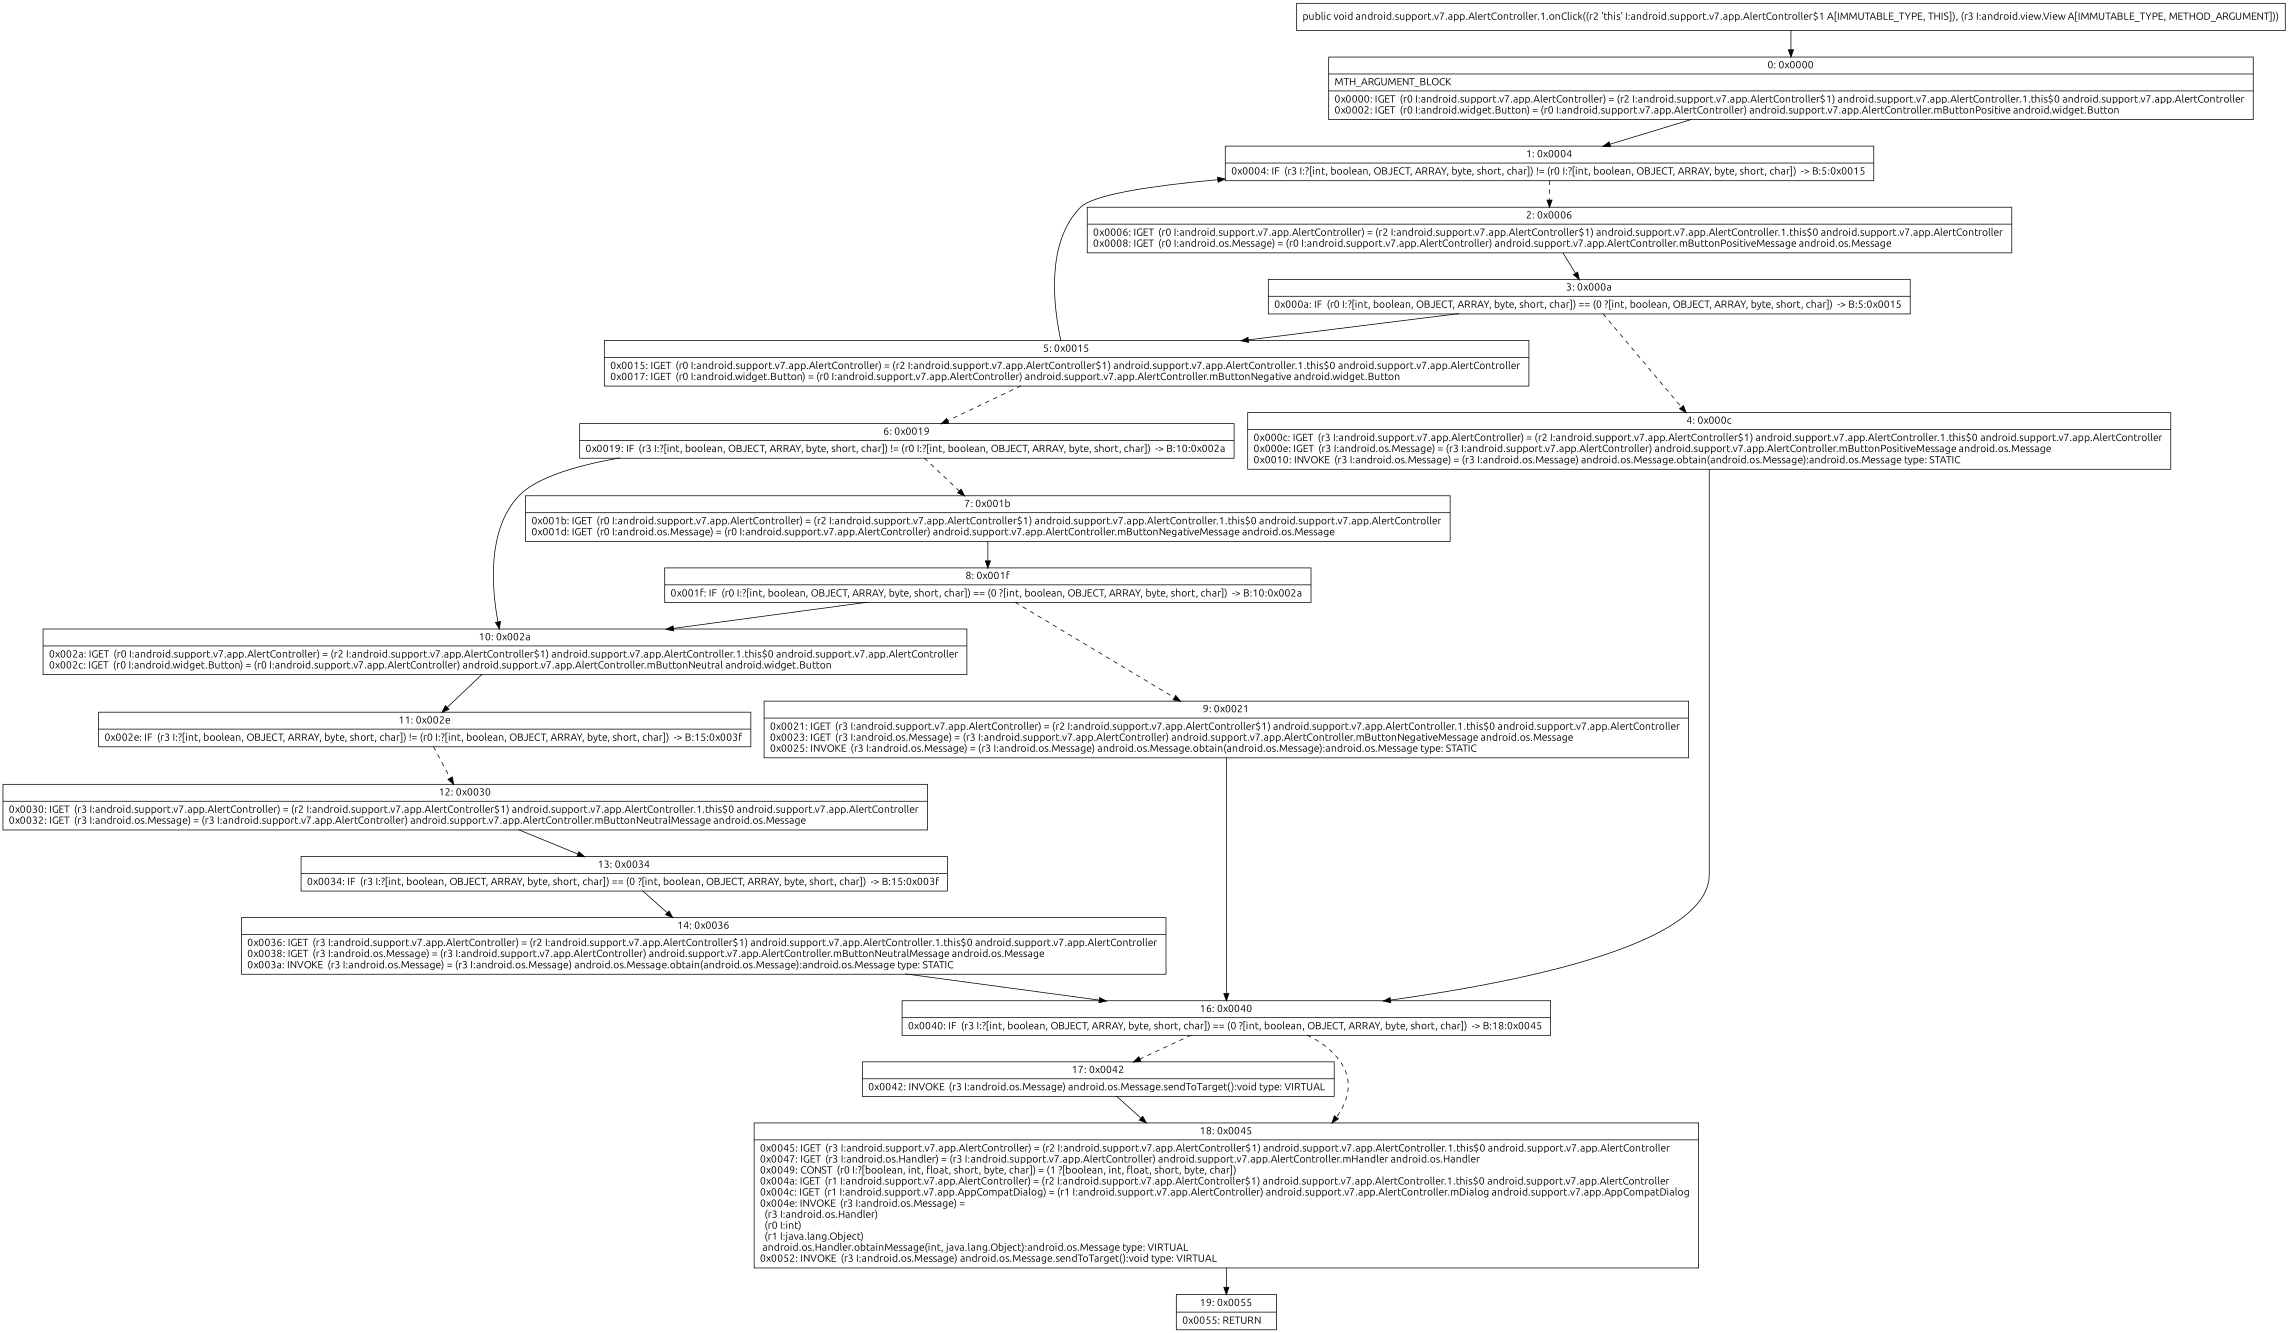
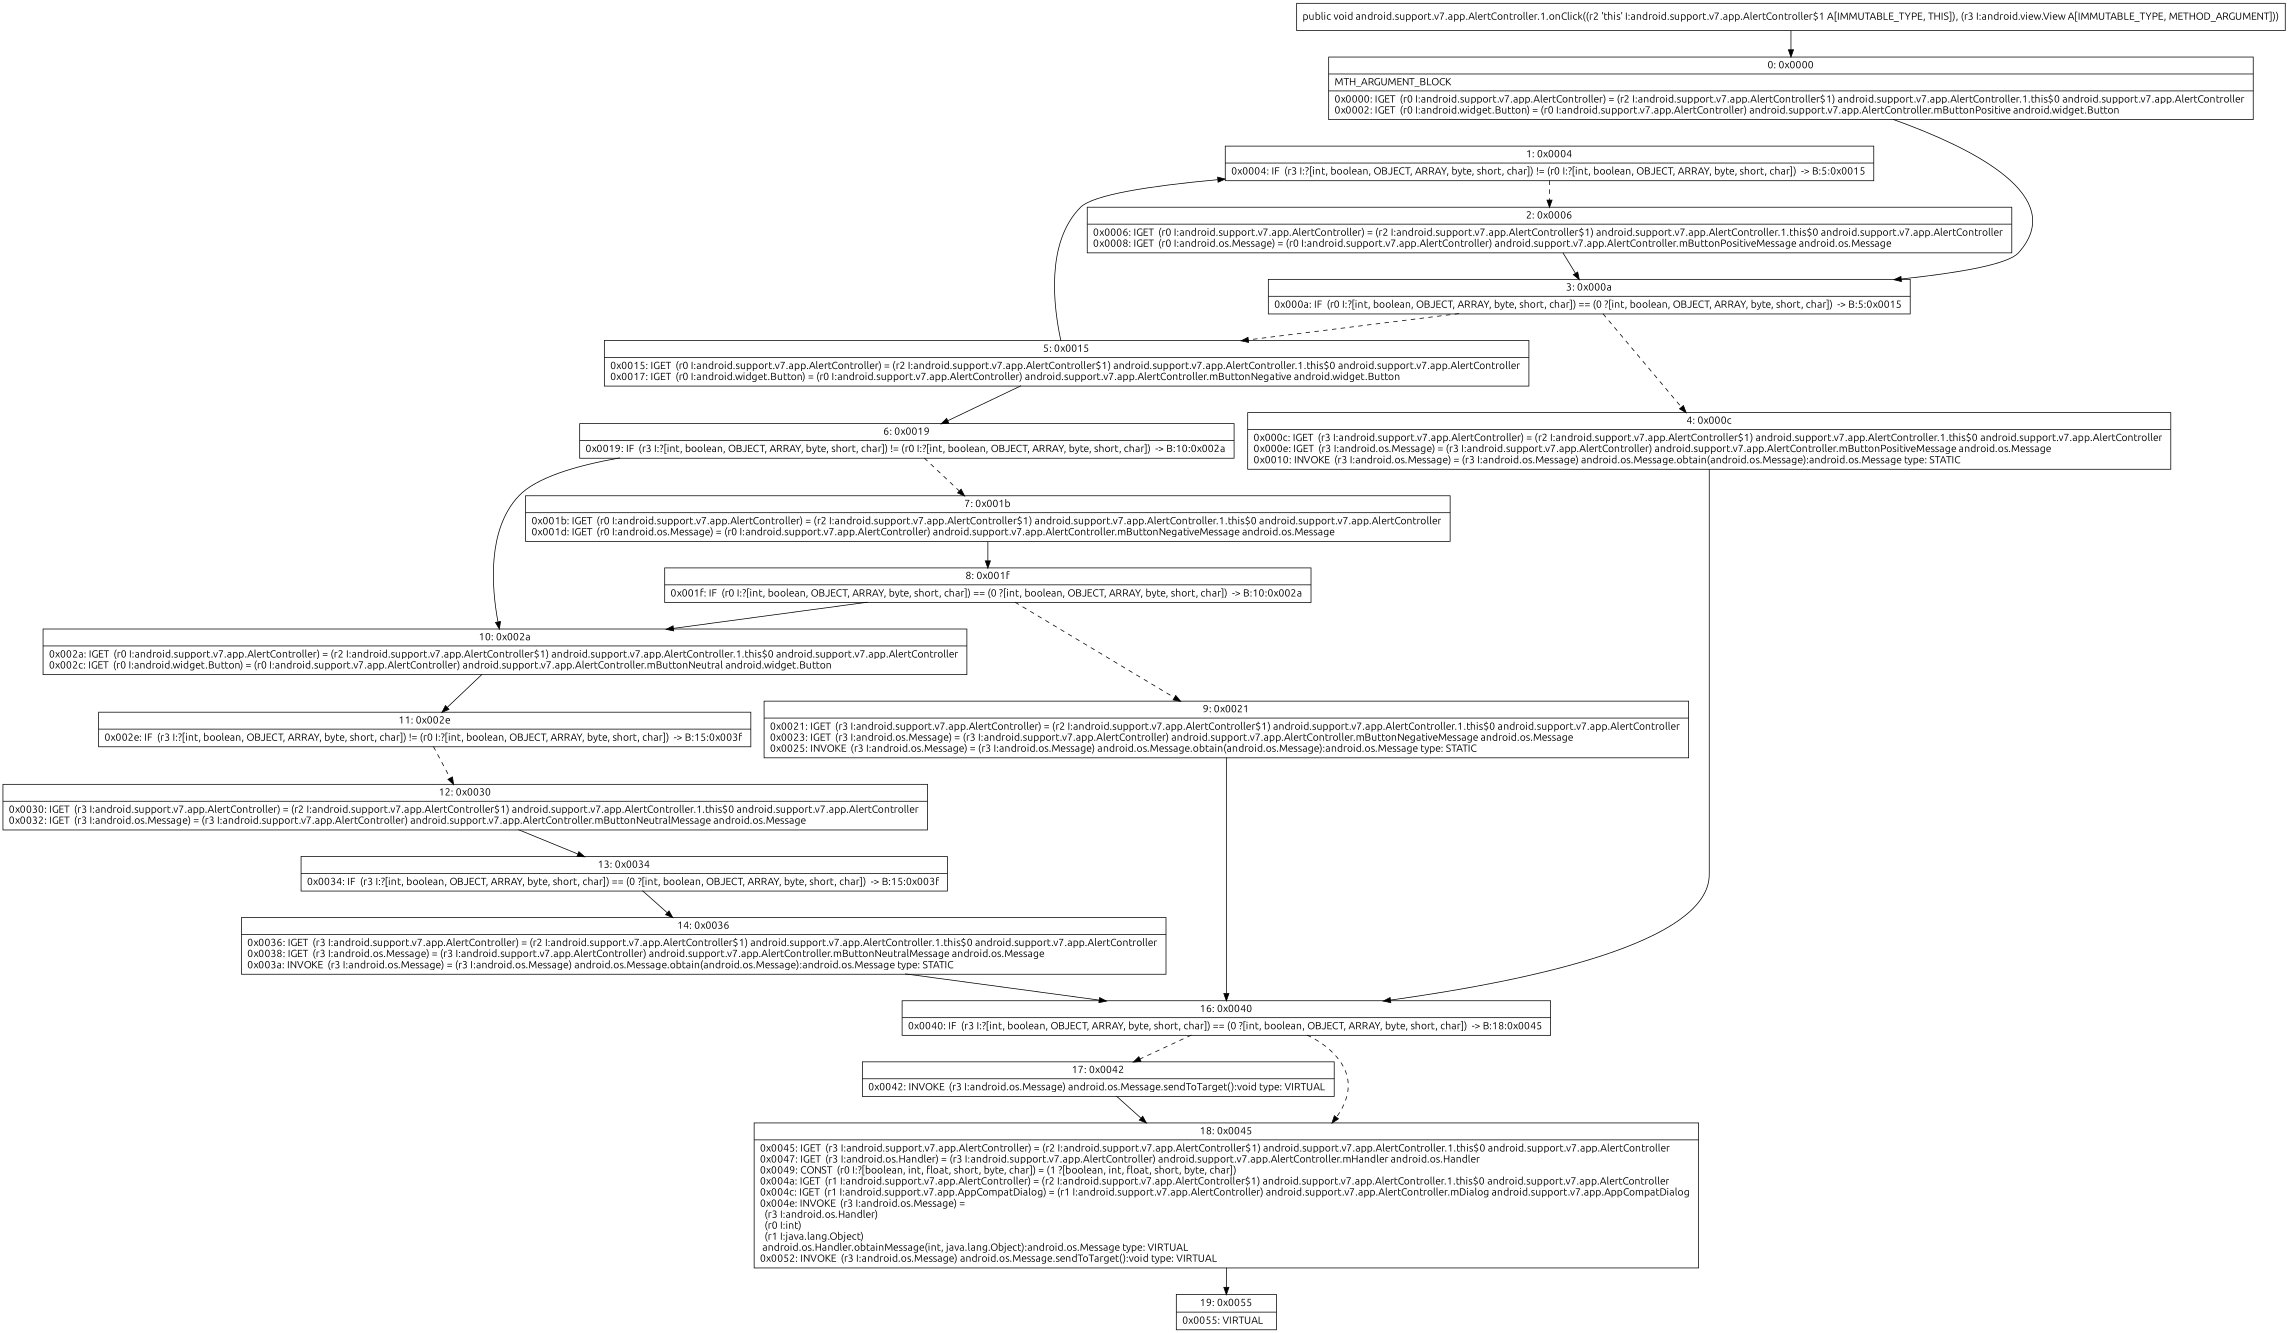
edge "0: 0x0000" -> "1: 0x0004": now "0: 0x0000" -> "3: 0x000a"
edge "3: 0x000a" -> "5: 0x0015": style solid -> dashed
edge "5: 0x0015" -> "6: 0x0019": style dashed -> solid
node "19: 0x0055": text "0x0055: RETURN" -> "0x0055: VIRTUAL"
